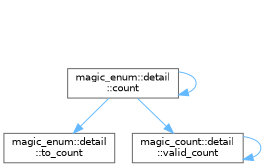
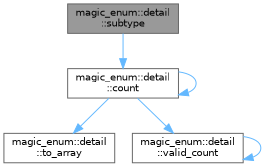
node "magic_enum::detail ::subtype": added
node "magic_enum::detail ::to_count": label "magic_enum::detail ::to_count" -> "magic_enum::detail ::to_array"
node "magic_count::detail ::valid_count": label "magic_count::detail ::valid_count" -> "magic_enum::detail ::valid_count"
